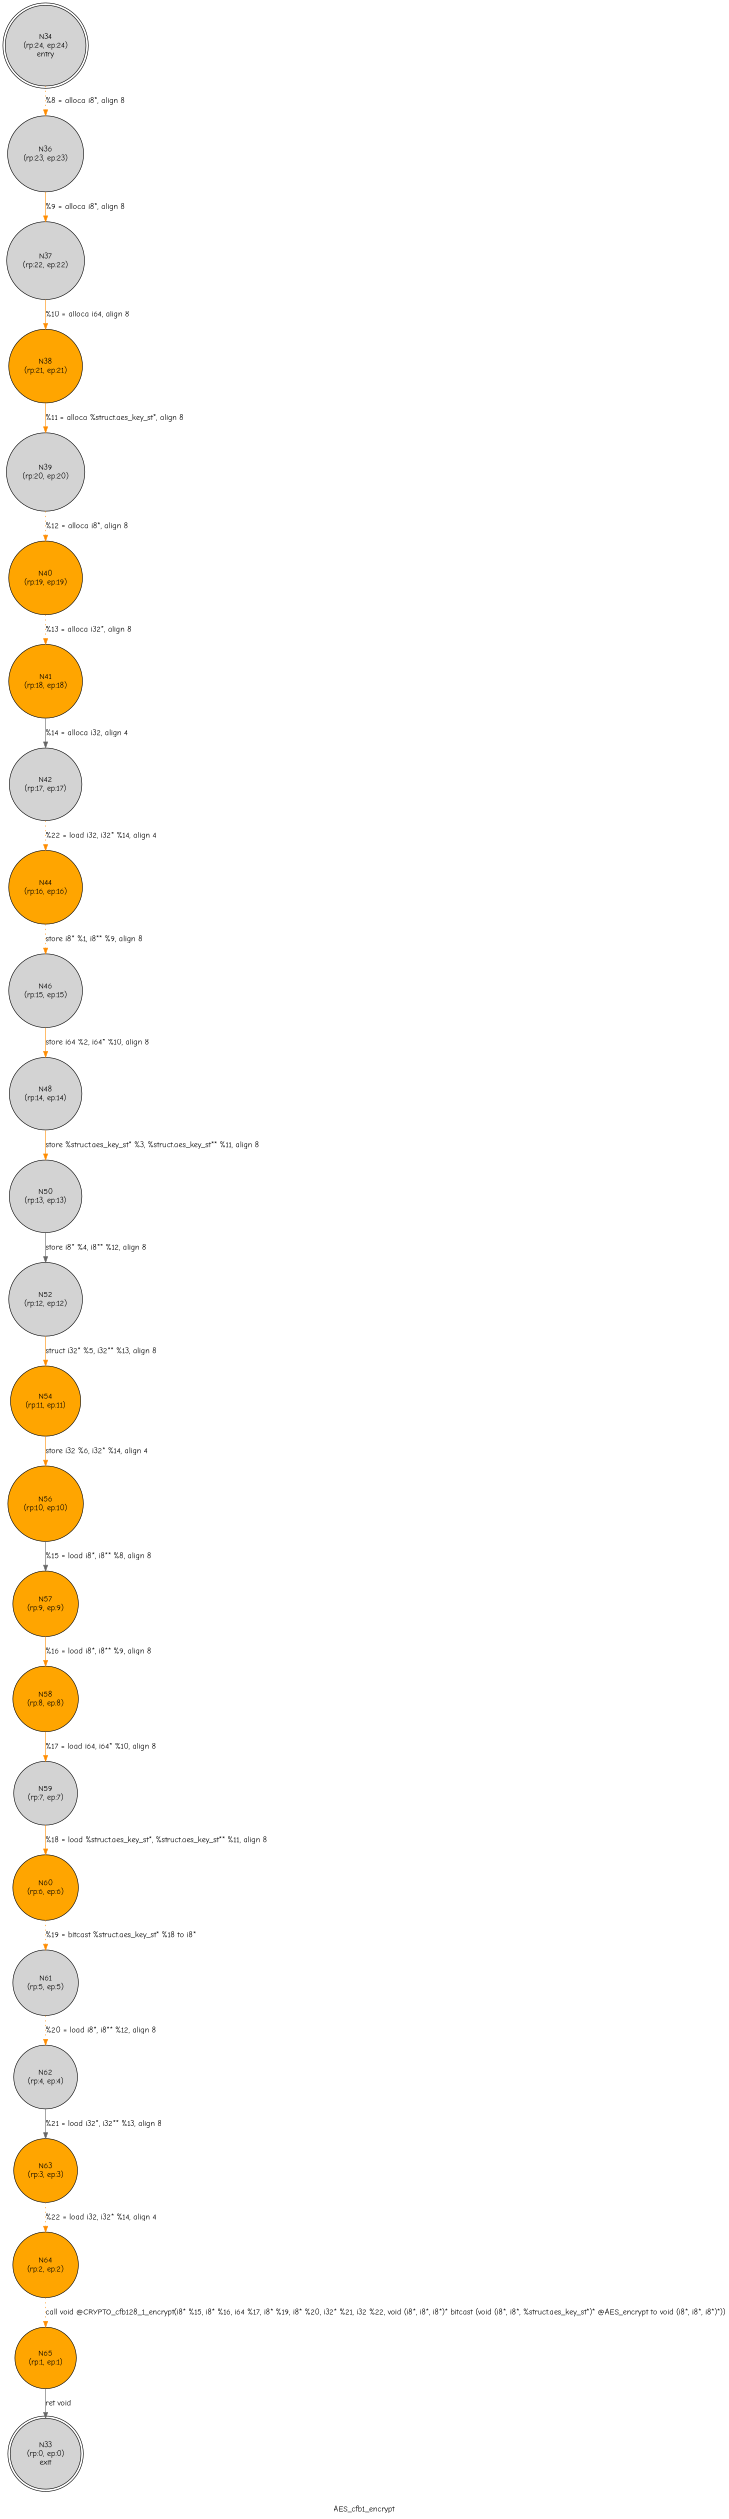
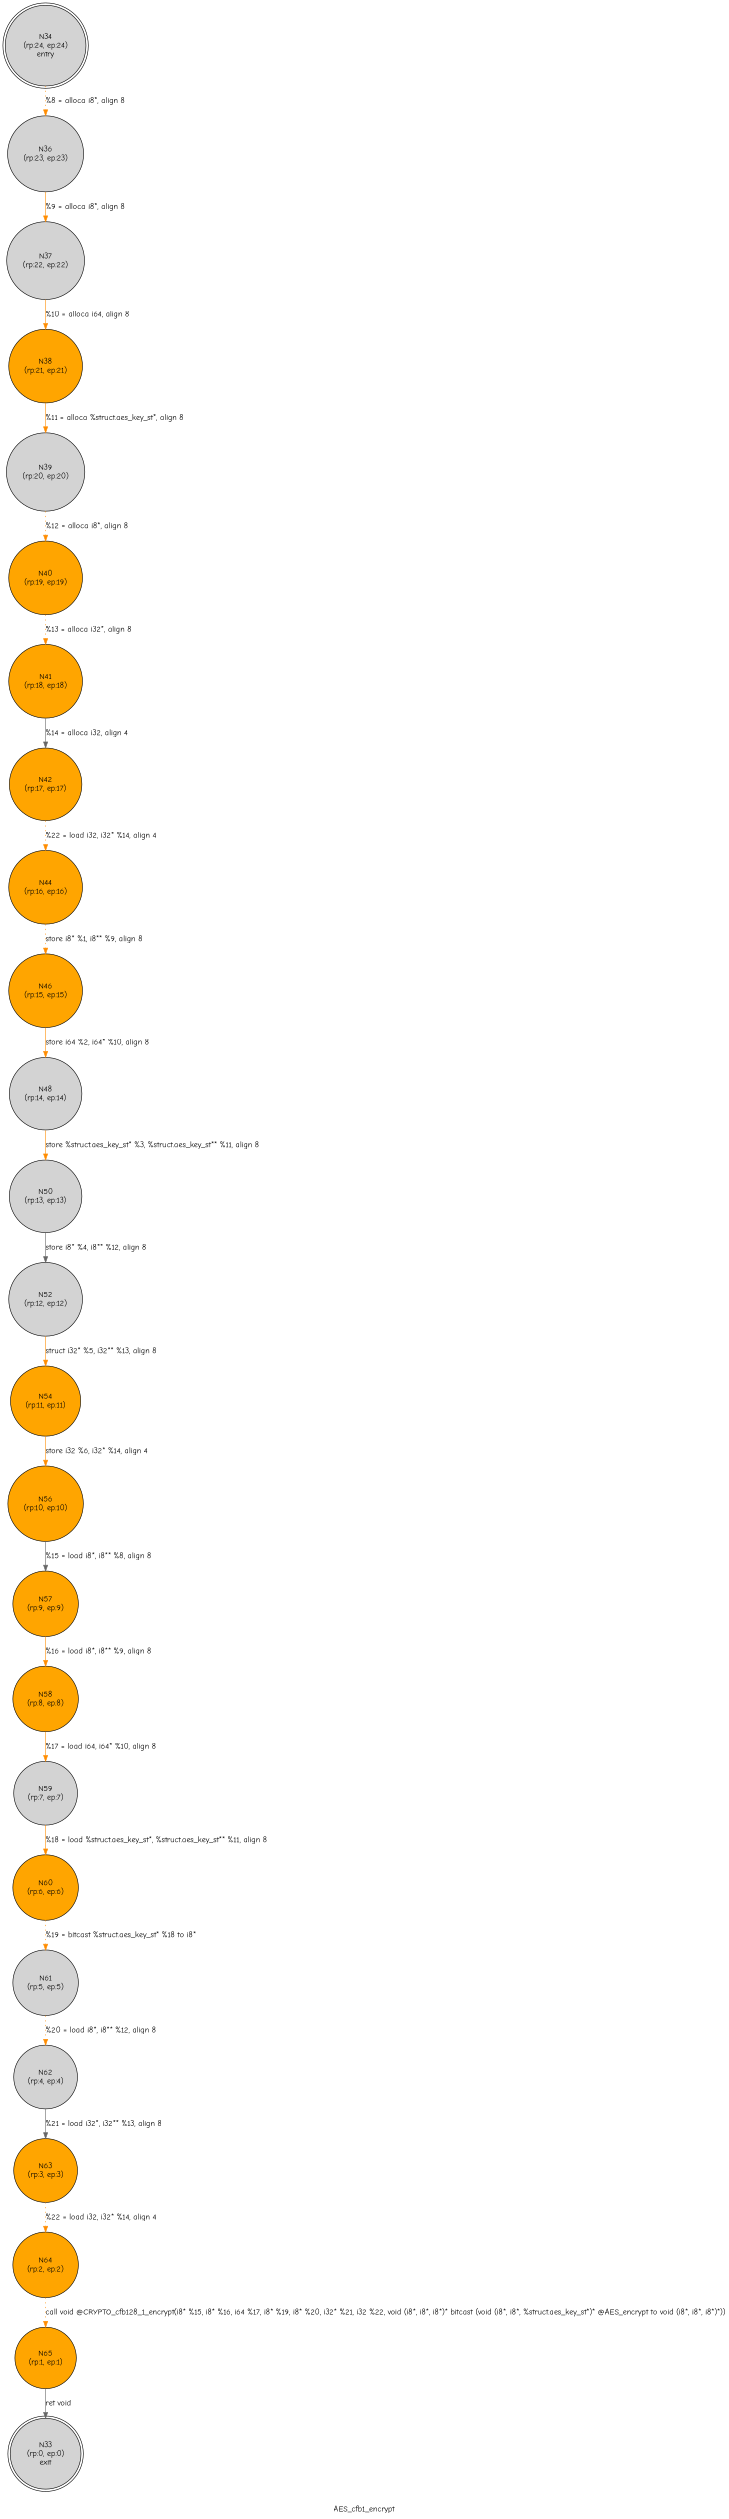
node "N42 (rp:17, ep:17)": fillcolor lightgrey -> orange
node "N46 (rp:15, ep:15)": fillcolor lightgrey -> orange
